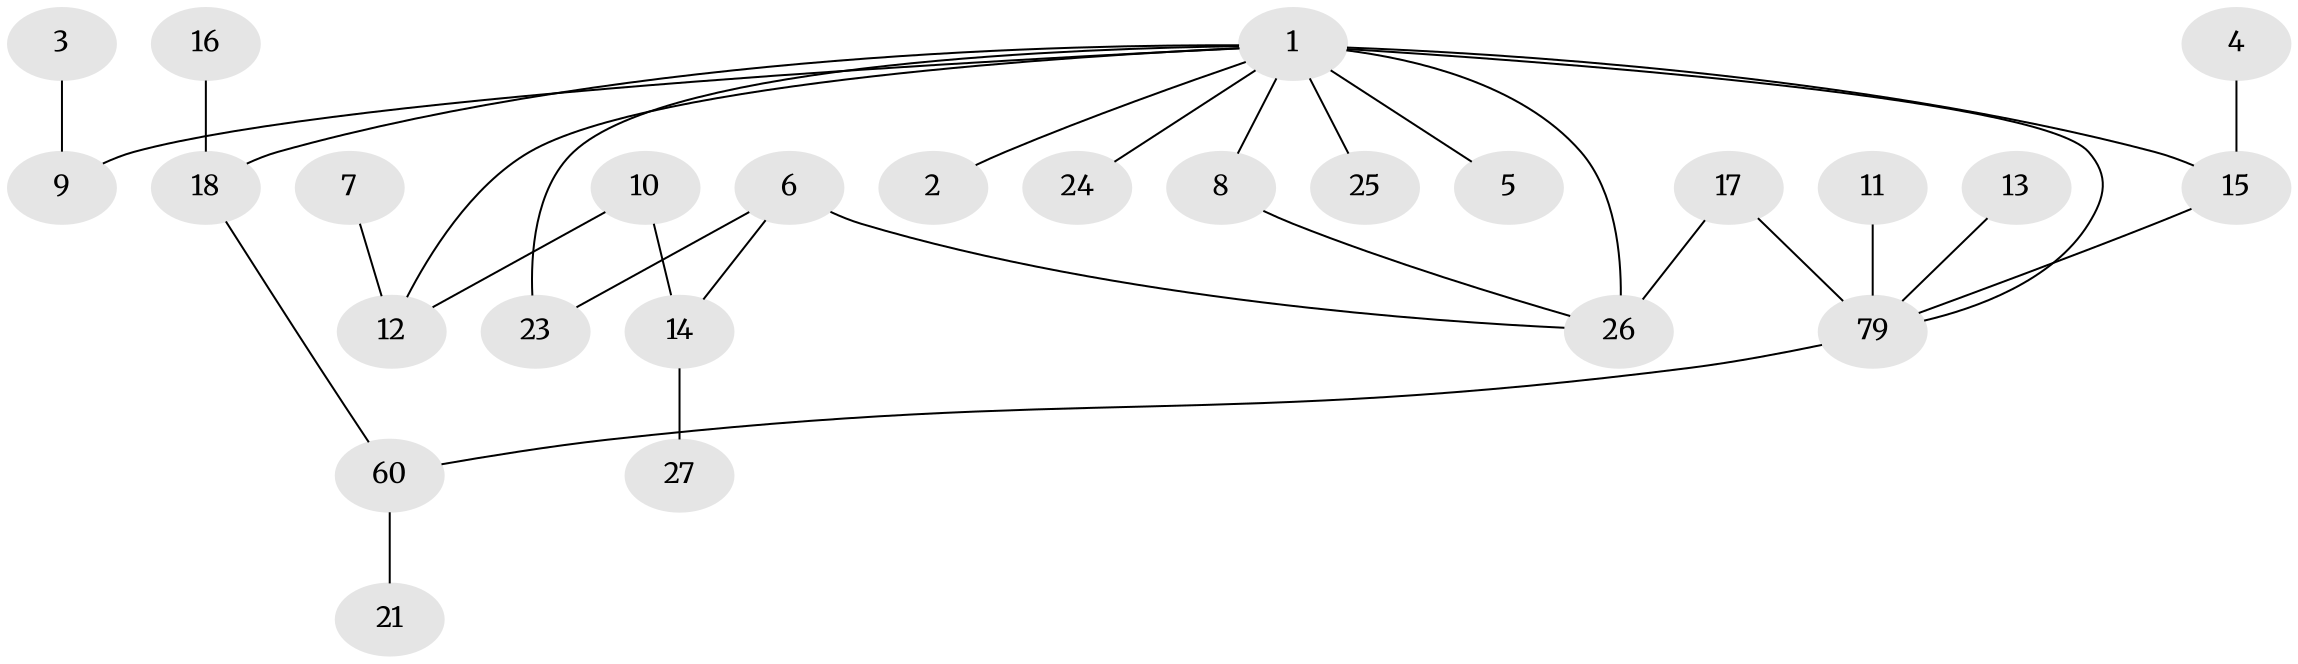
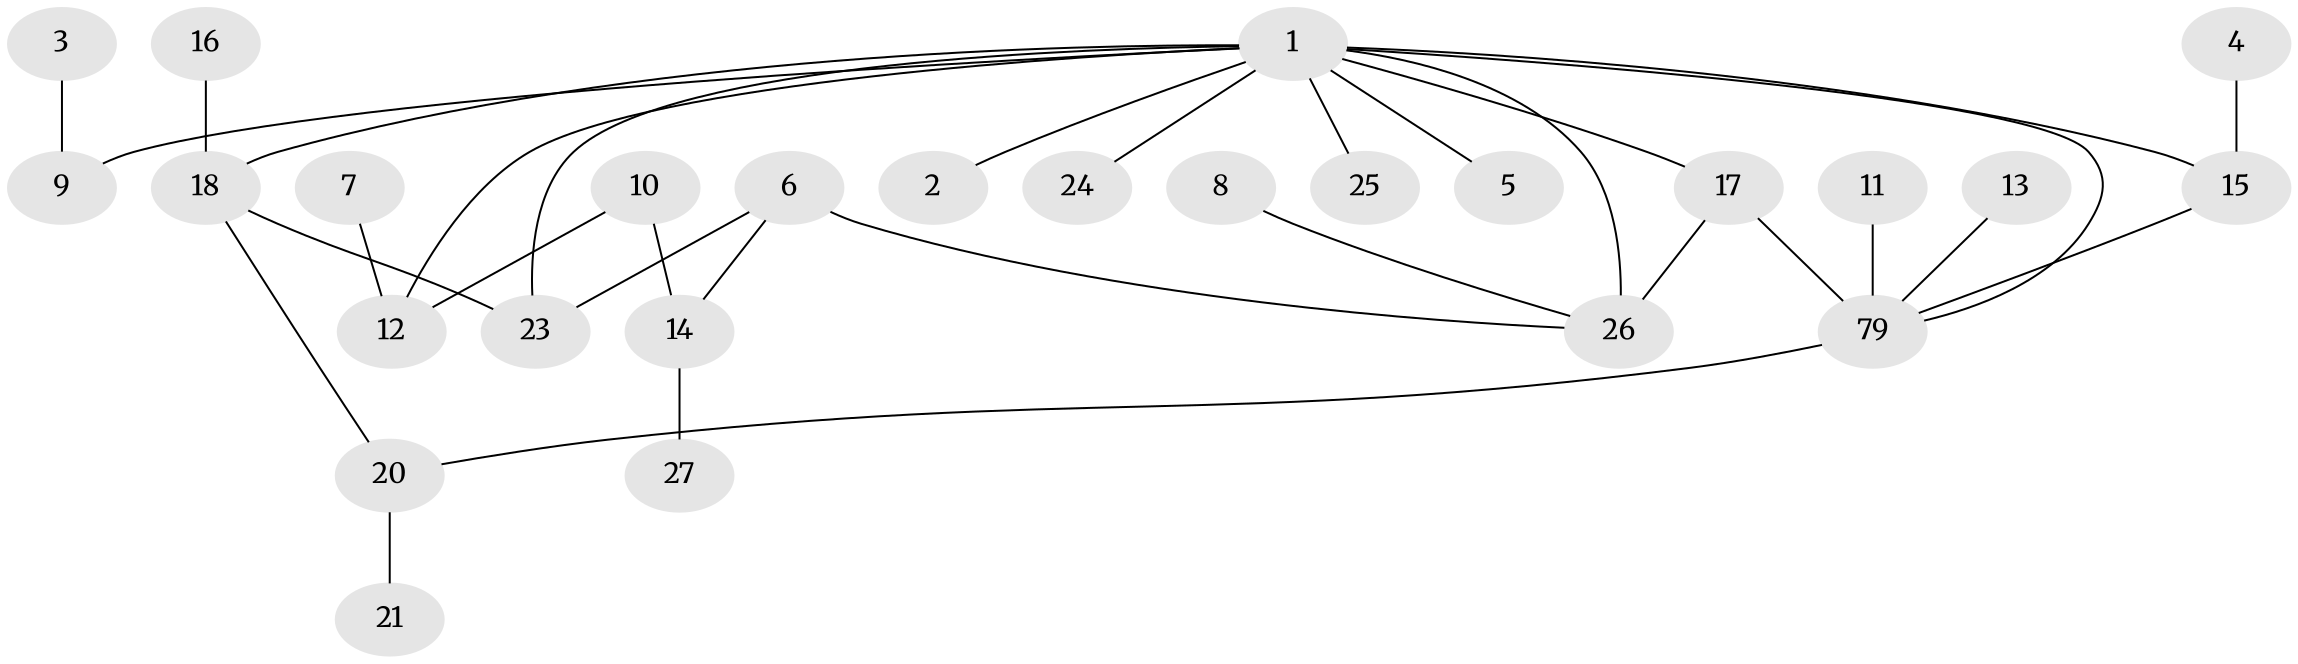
edge "1" -- "8": now "1" -- "17"
edge "18" -- "23": added
node "60": label "60" -> "20"
